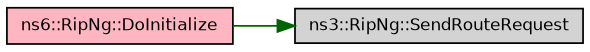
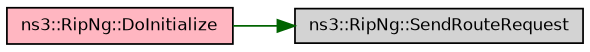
node "ns6::RipNg::DoInitialize": label "ns6::RipNg::DoInitialize" -> "ns3::RipNg::DoInitialize"
